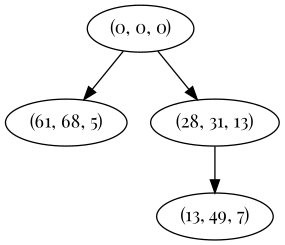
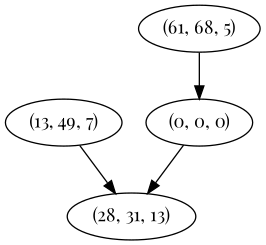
edge "(0, 0, 0)" -> "(61, 68, 5)": reversed
edge "(28, 31, 13)" -> "(13, 49, 7)": reversed
